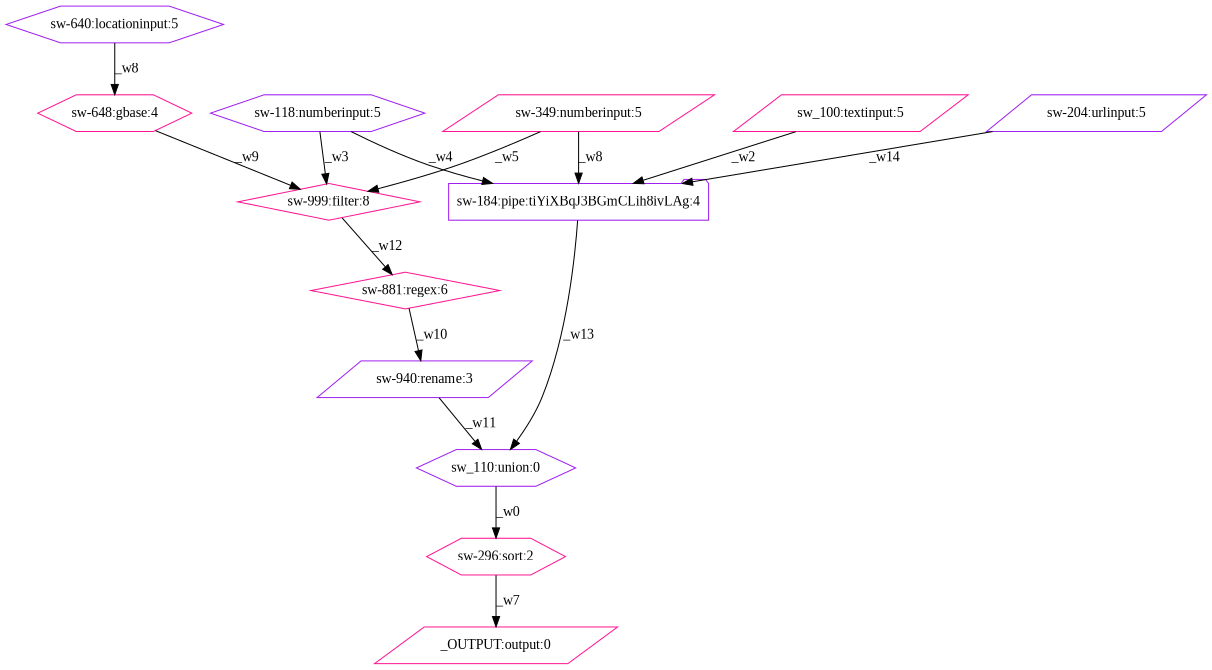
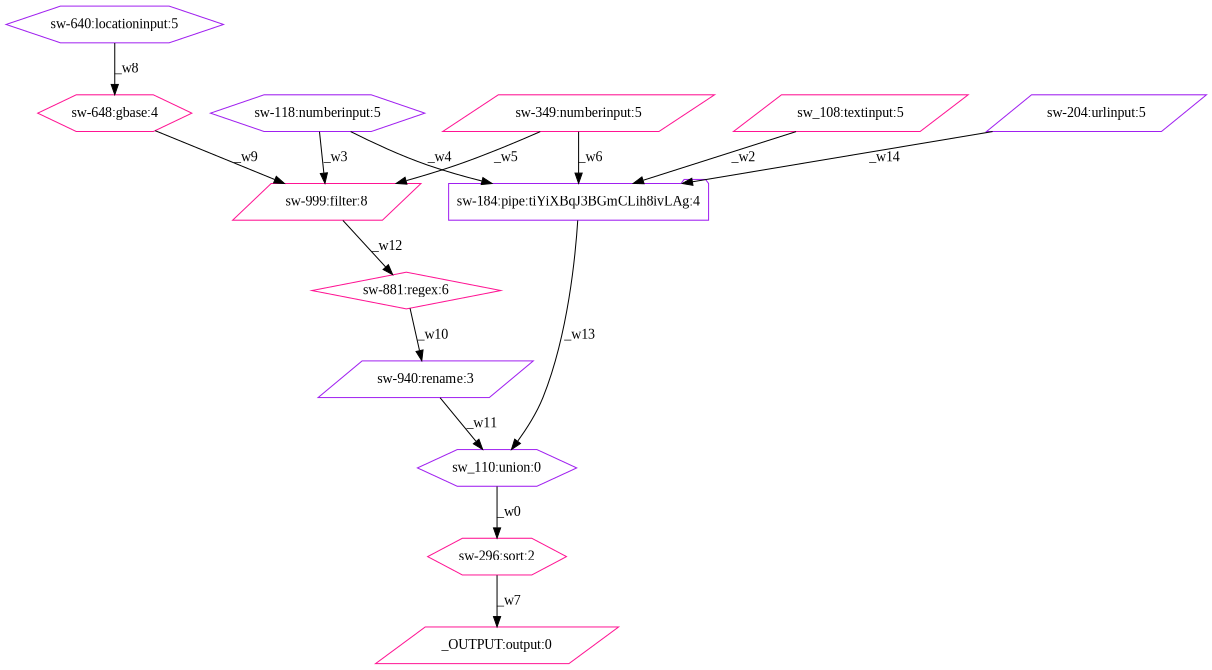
node "sw_100:textinput:5": label "sw_100:textinput:5" -> "sw_108:textinput:5"
edge "sw-349:numberinput:5" -> "sw-184:pipe:tiYiXBqJ3BGmCLih8ivLAg:4": label "_w8" -> "_w6"
node "sw-999:filter:8": shape diamond -> parallelogram
